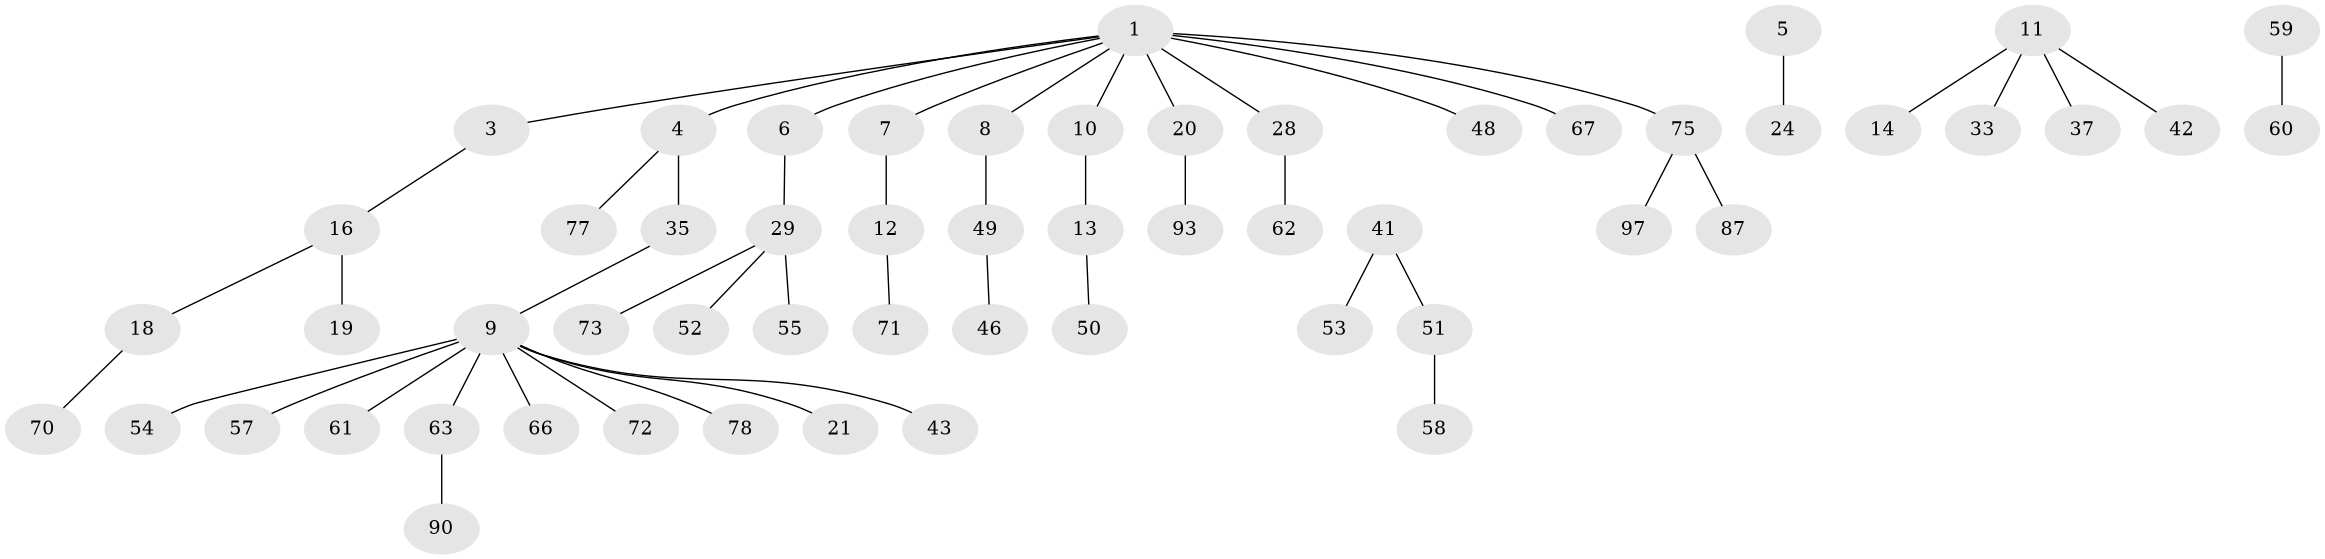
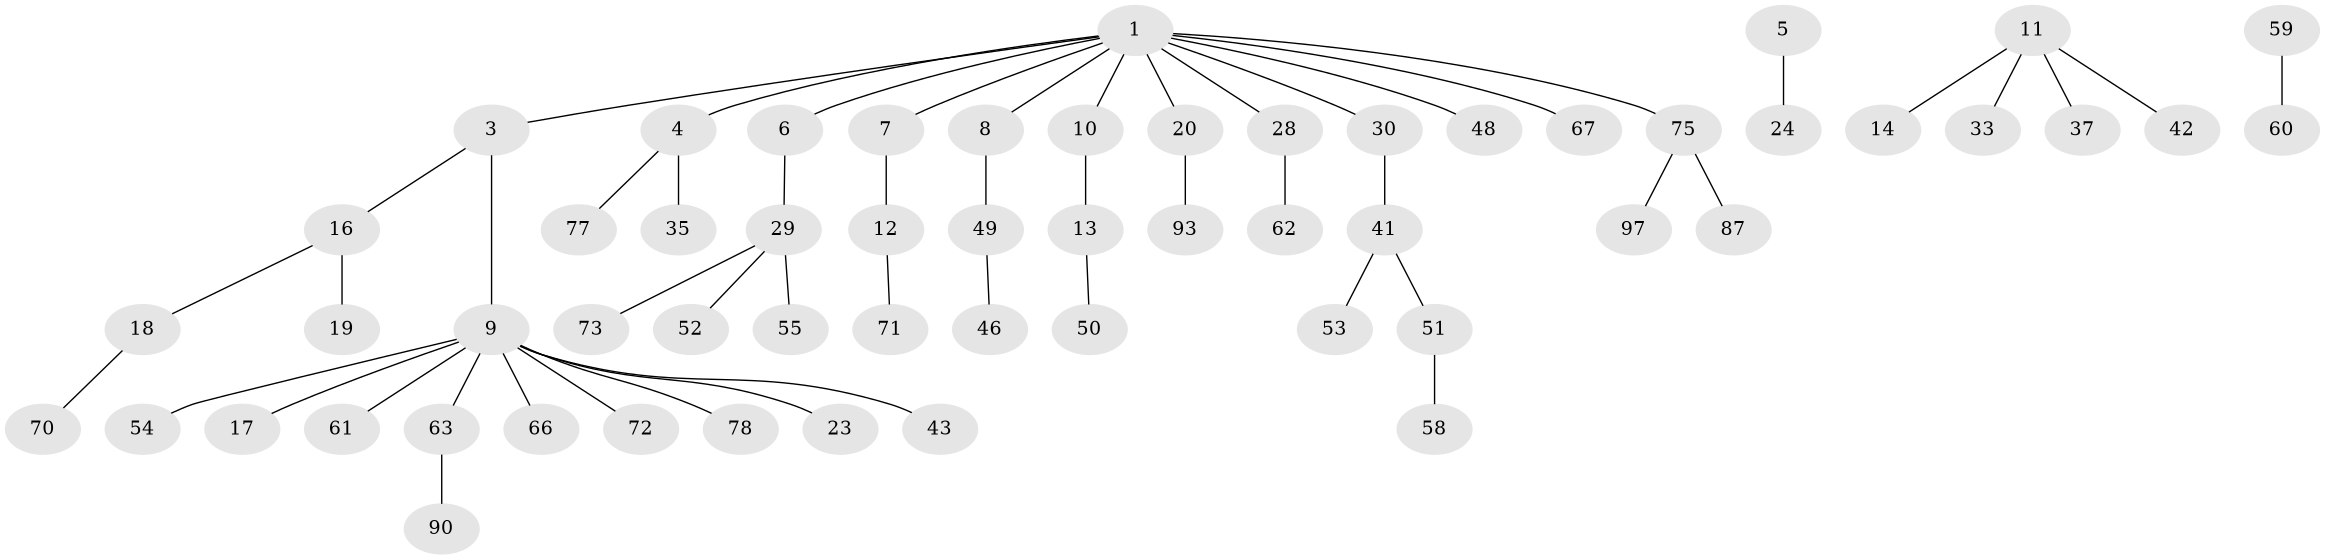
node "30": added
edge "35" -- "9": now "3" -- "9"
node "57": label "57" -> "17"
node "21": label "21" -> "23"
